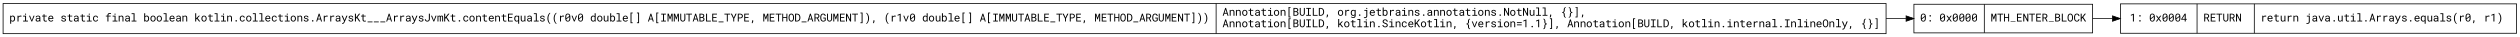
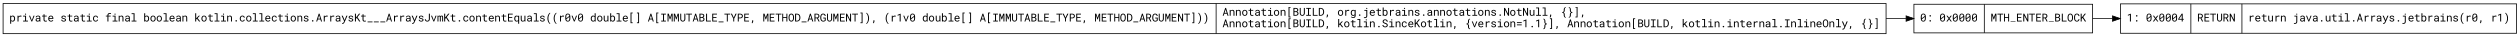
node "1: 0x0004": text "return java.util.Arrays.equals(r0, r1)" -> "return java.util.Arrays.jetbrains(r0, r1)"
